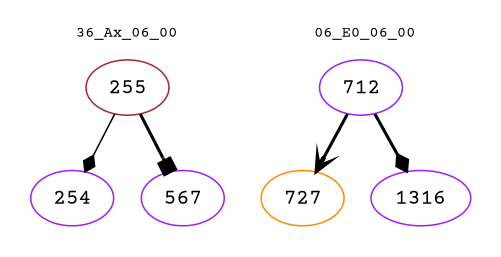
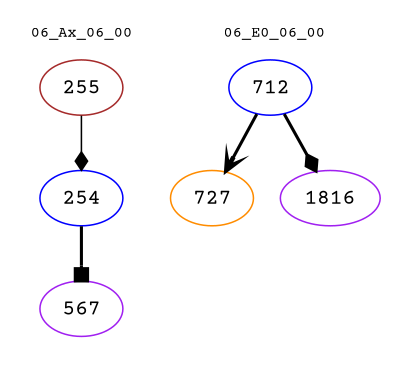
cluster "36_Ax_06_00": label "36_Ax_06_00" -> "06_Ax_06_00"
node "712": color purple -> blue
edge "255" -> "567": now "254" -> "567"
node "254": color purple -> blue
node "1316": label "1316" -> "1816"
